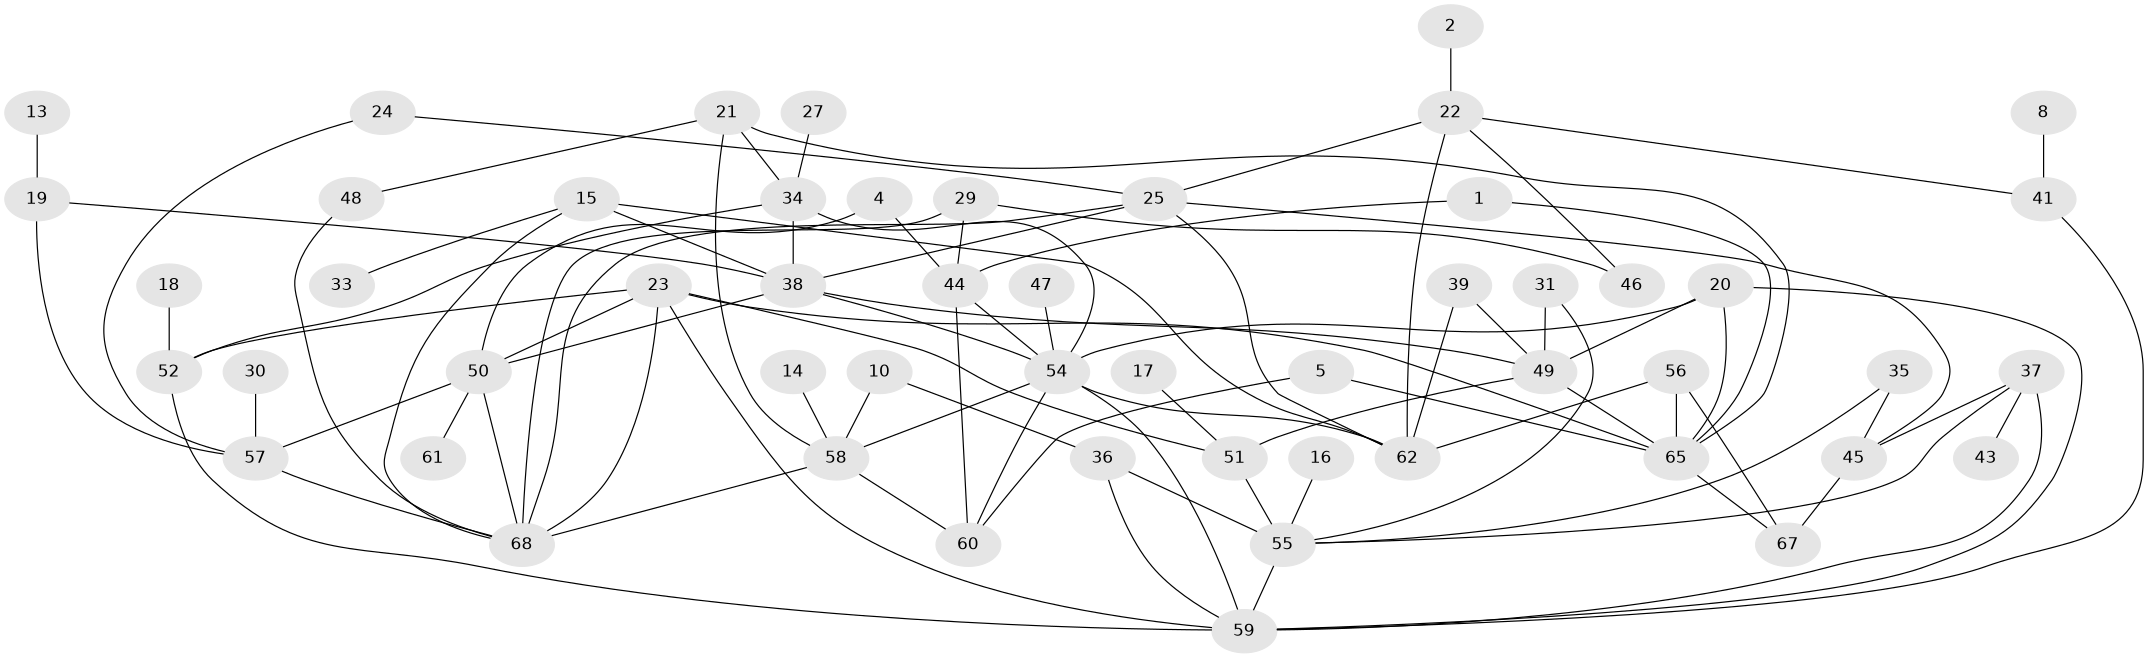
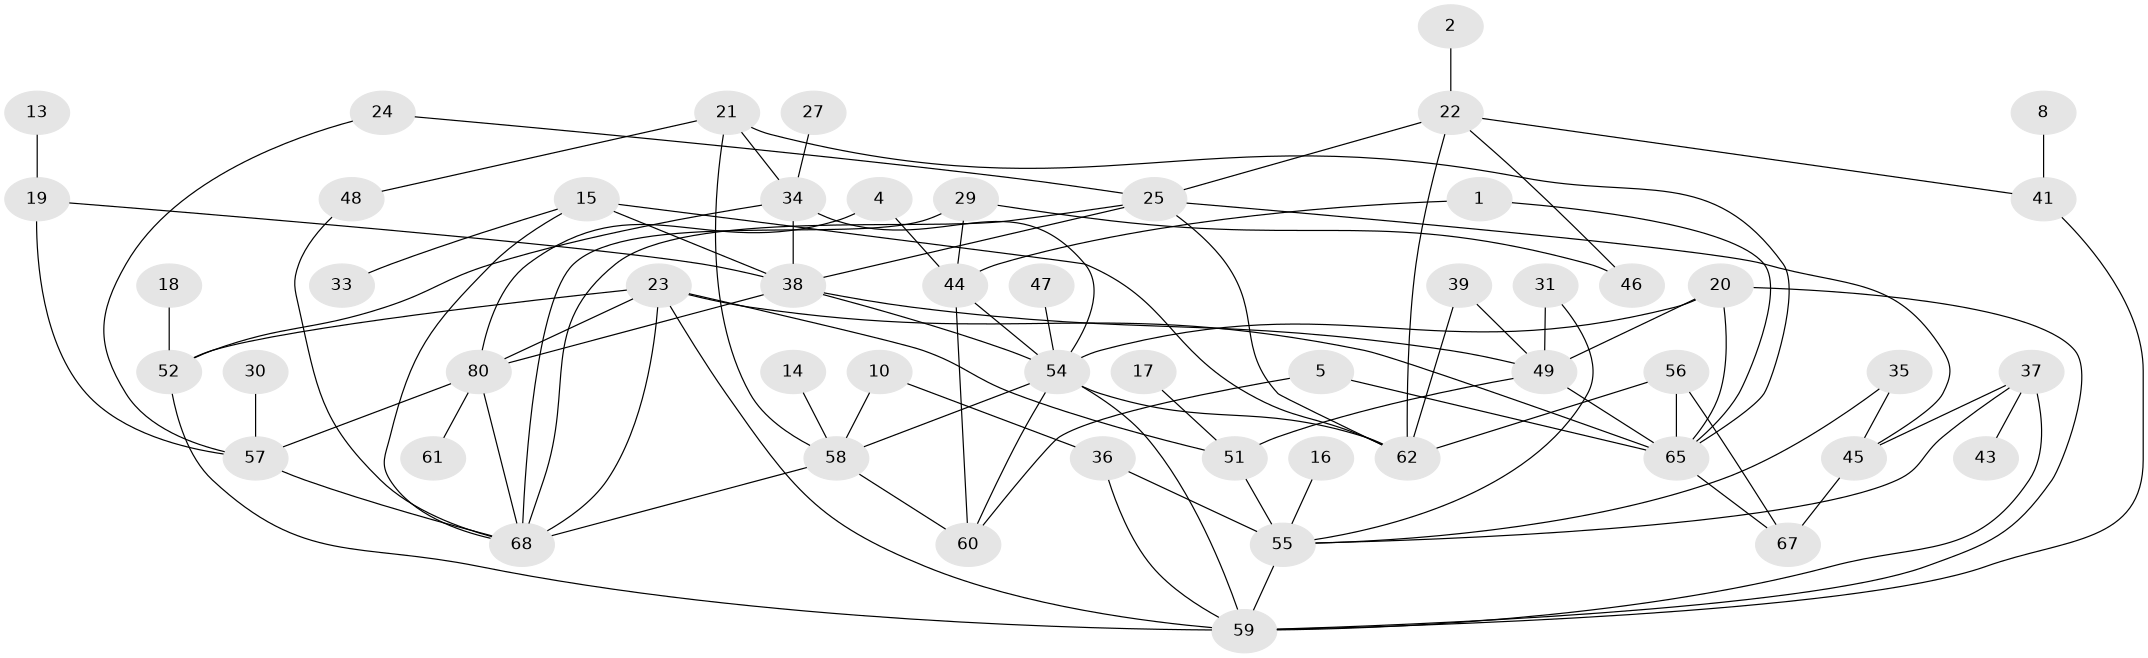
node "50": label "50" -> "80"
